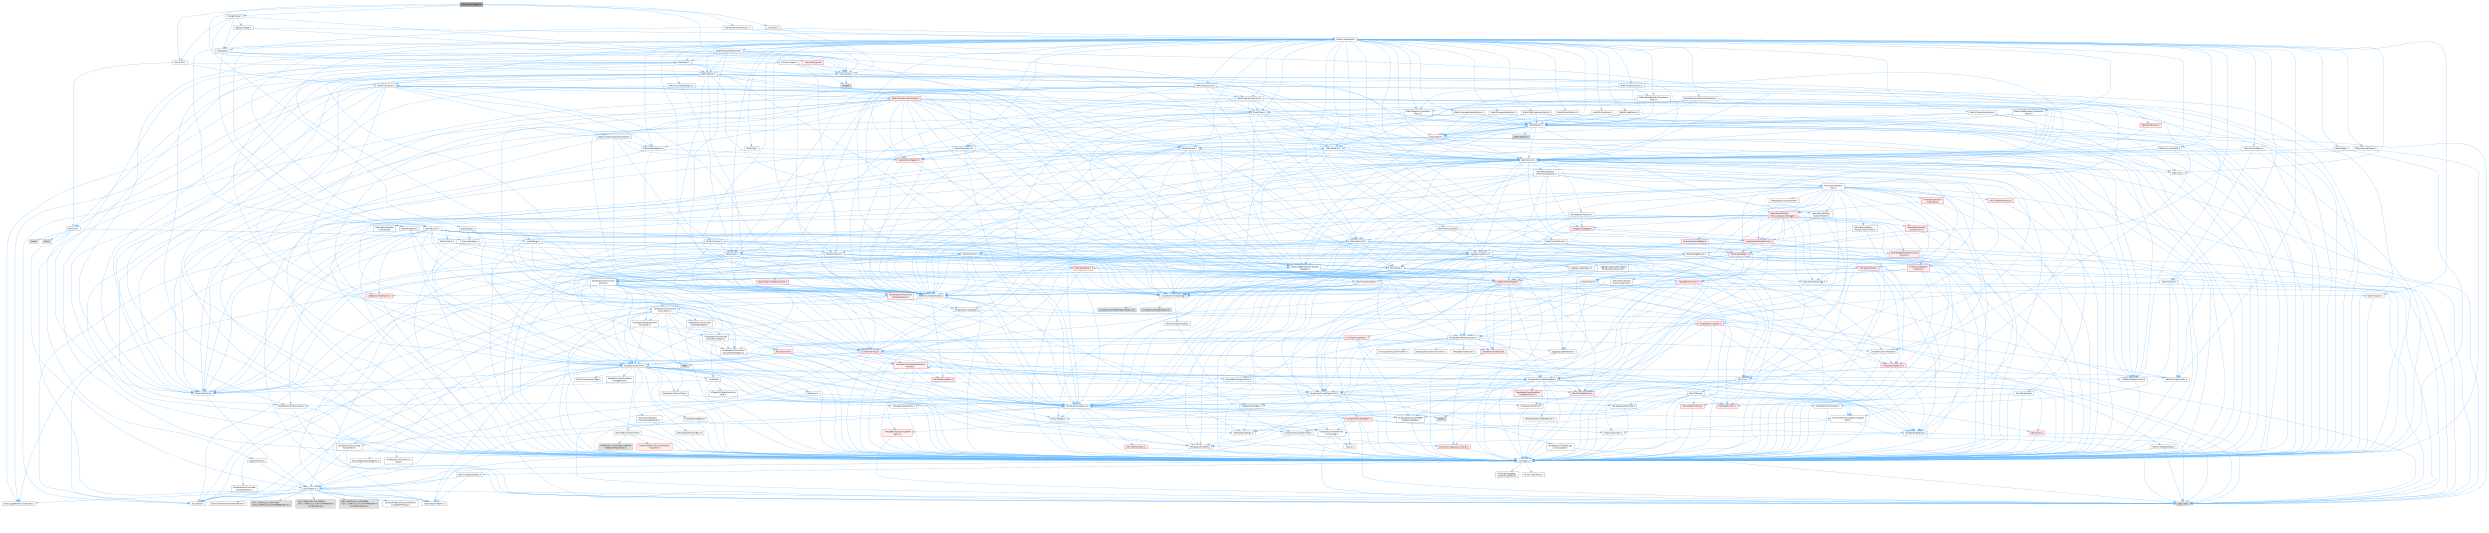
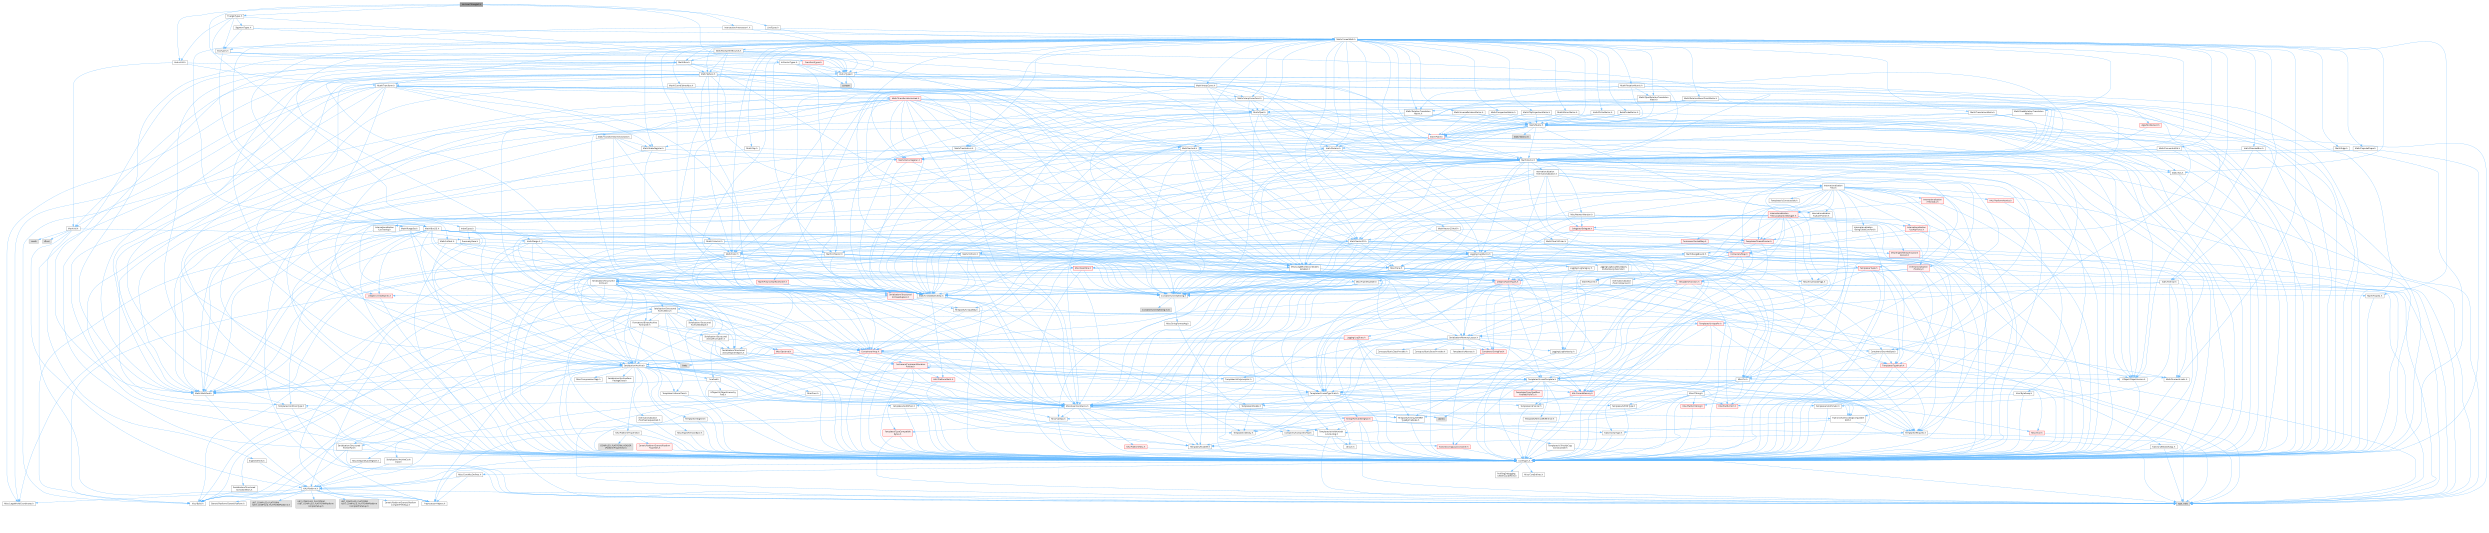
edge "Math/IntPoint.h" -> "Math/MathFwd.h": now "Formatters/BinaryArchive Formatter.h" -> "Math/MathFwd.h"
node "Containers/UnrealStringIncludes.h.inl": removed
node "LineTypes/LogTrace.h": label "LineTypes/LogTrace.h" -> "Logging/LogTrace.h"
